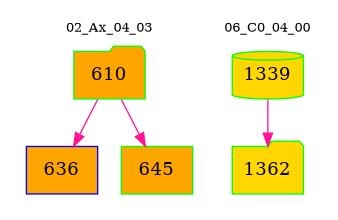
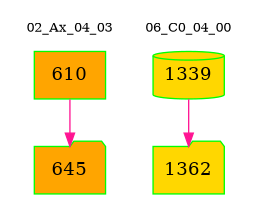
node "610": shape folder -> box
node "636": removed
node "645": shape box -> folder
